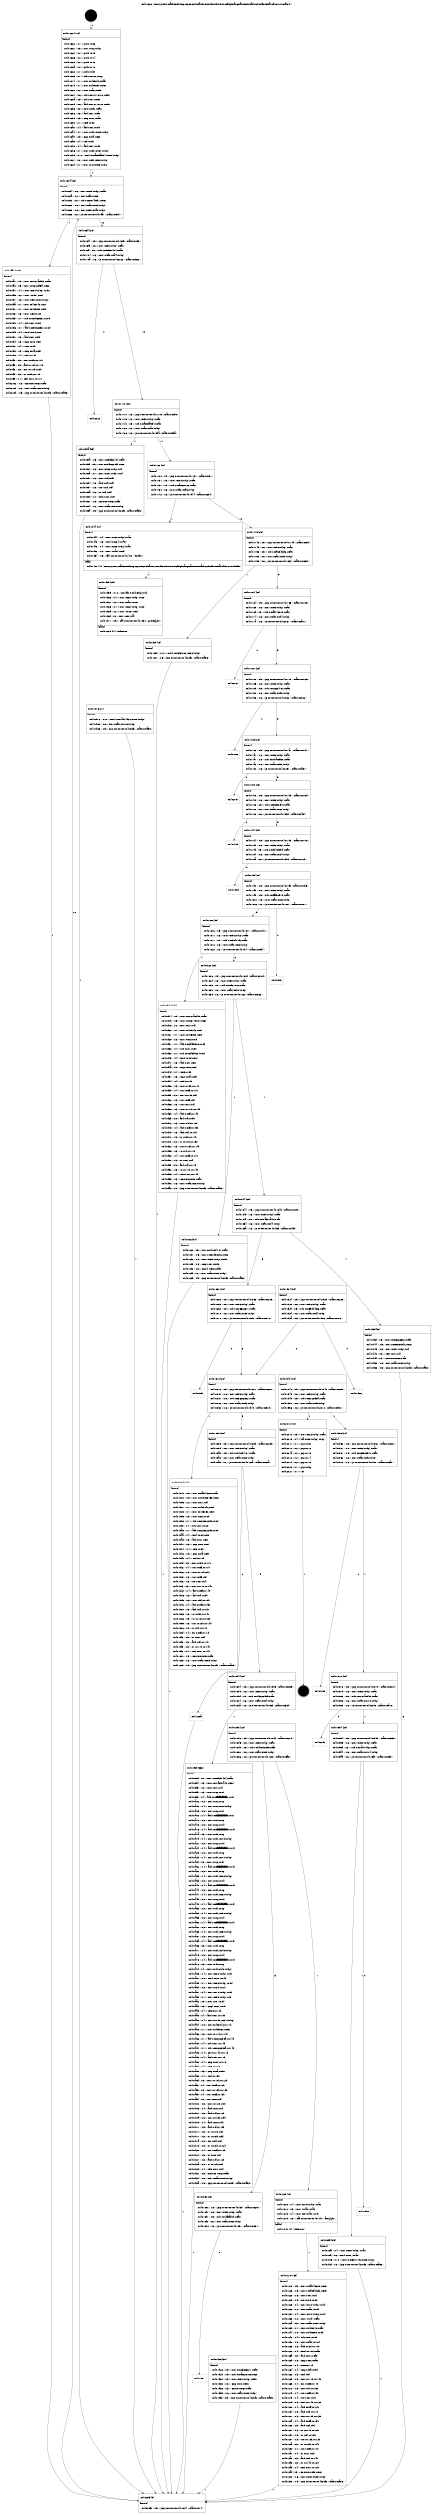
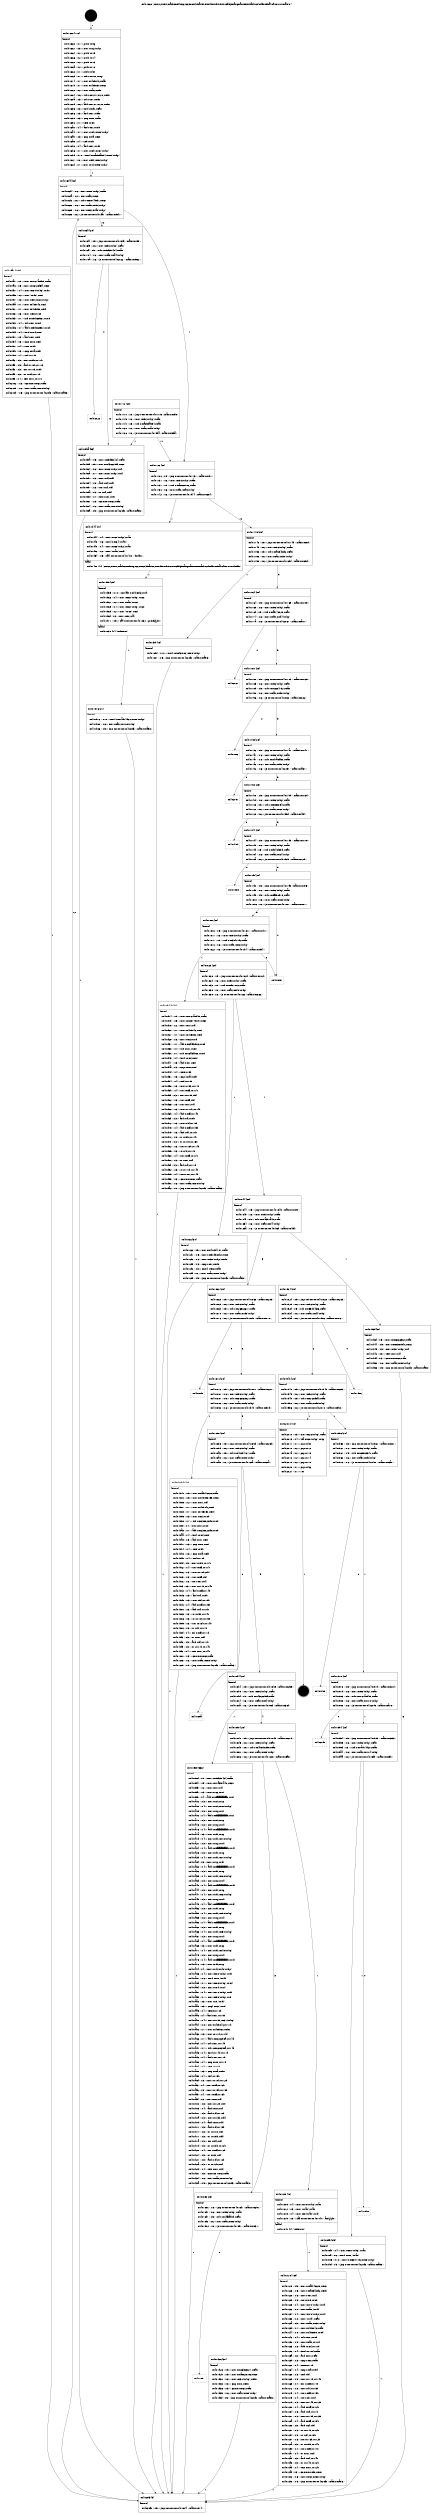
edge "0x4016d4 [32]" -> "0x401fa7 [105]": now "0x4016d4 [32]" -> "0x40172c [28]"
edge "0x4016f4 [28]" -> "0x401710 [28]": now "0x4016f4 [28]" -> "0x4019ba [53]"
edge "0x401d59 [29]" -> "0x401d76 [21]": added, label "1"
edge "0x4017d4 [28]" -> "0x4017f0 [28]": added, label "9"
edge "0x40180c [28]" -> "0x401828 [28]": now "0x40180c [28]" -> "0x401ee7"
edge "0x401924 [28]" -> "0x40187c [28]": now "0x401924 [28]" -> "0x401940 [28]"
edge "0x4018b4 [28]" -> "0x4018d0 [28]": added, label "4"
edge "0x401cea" -> "0x4020f3 [5]": now "0x401b7b [147]" -> "0x4020f3 [5]"
